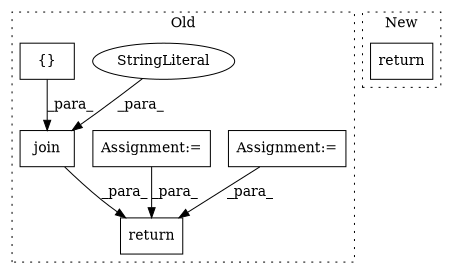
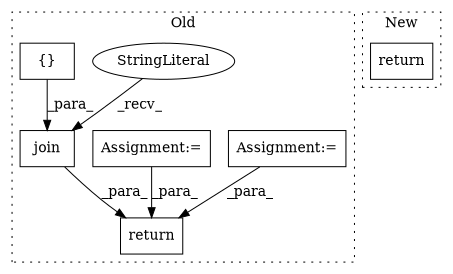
edge "StringLiteral" -> "join": label "_para_" -> "_recv_"
